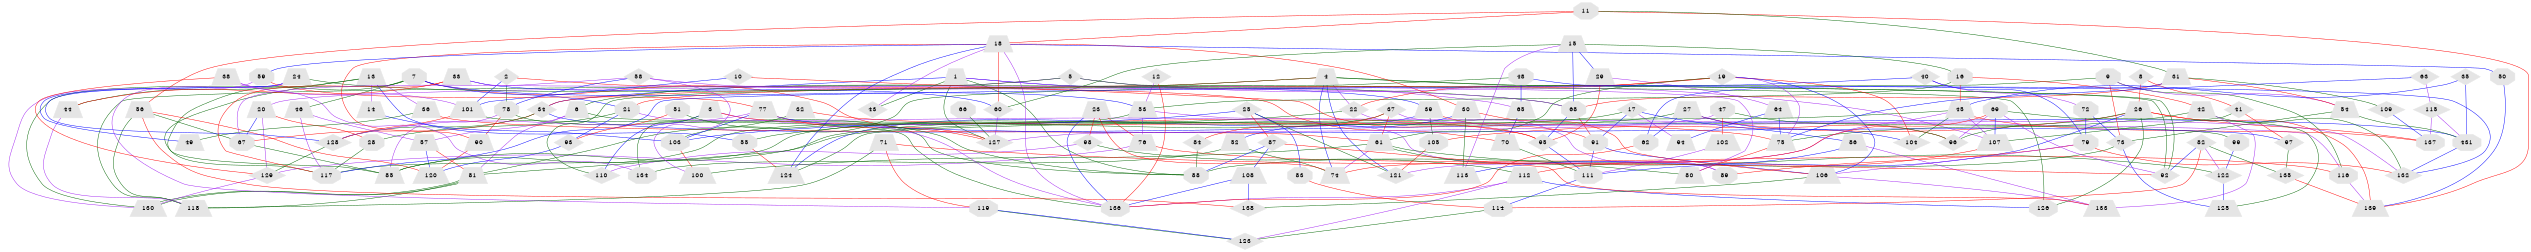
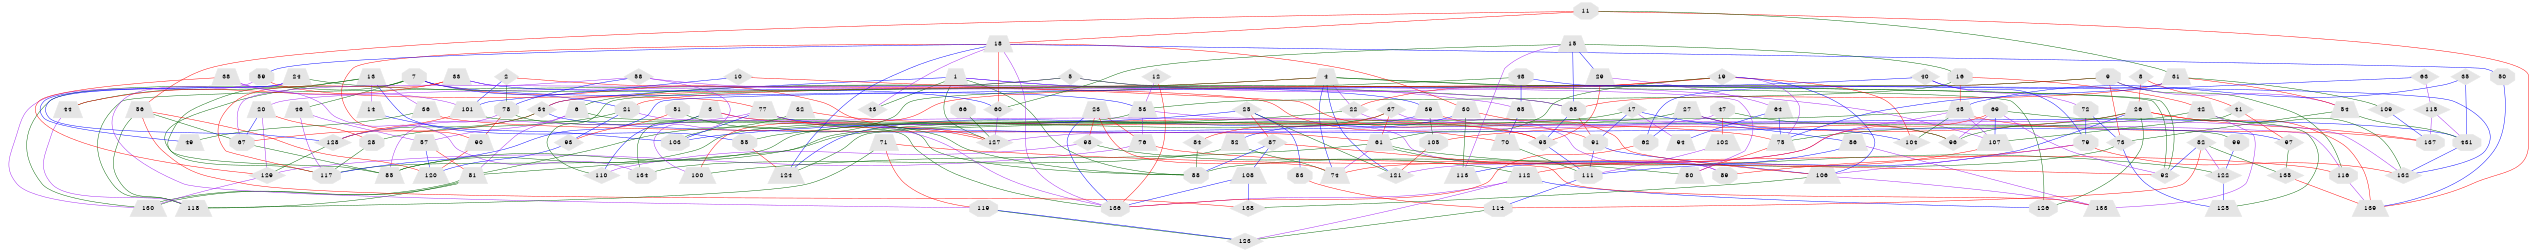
edge "103" -- "100": now "9" -- "100"
